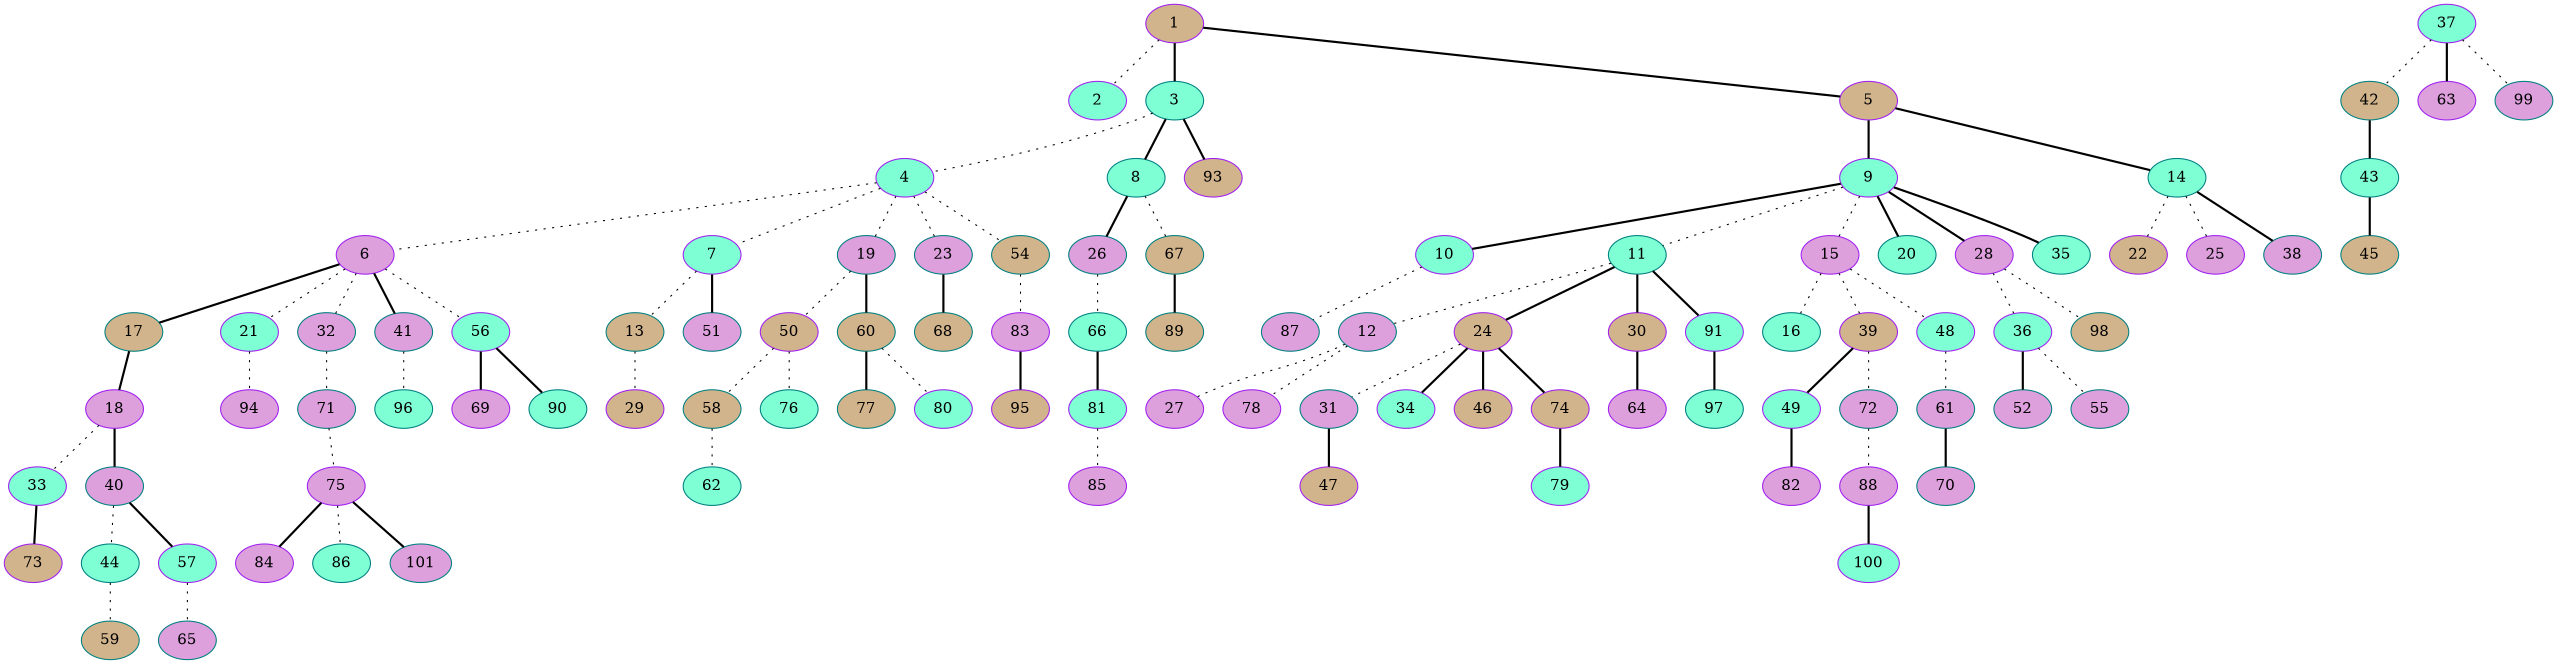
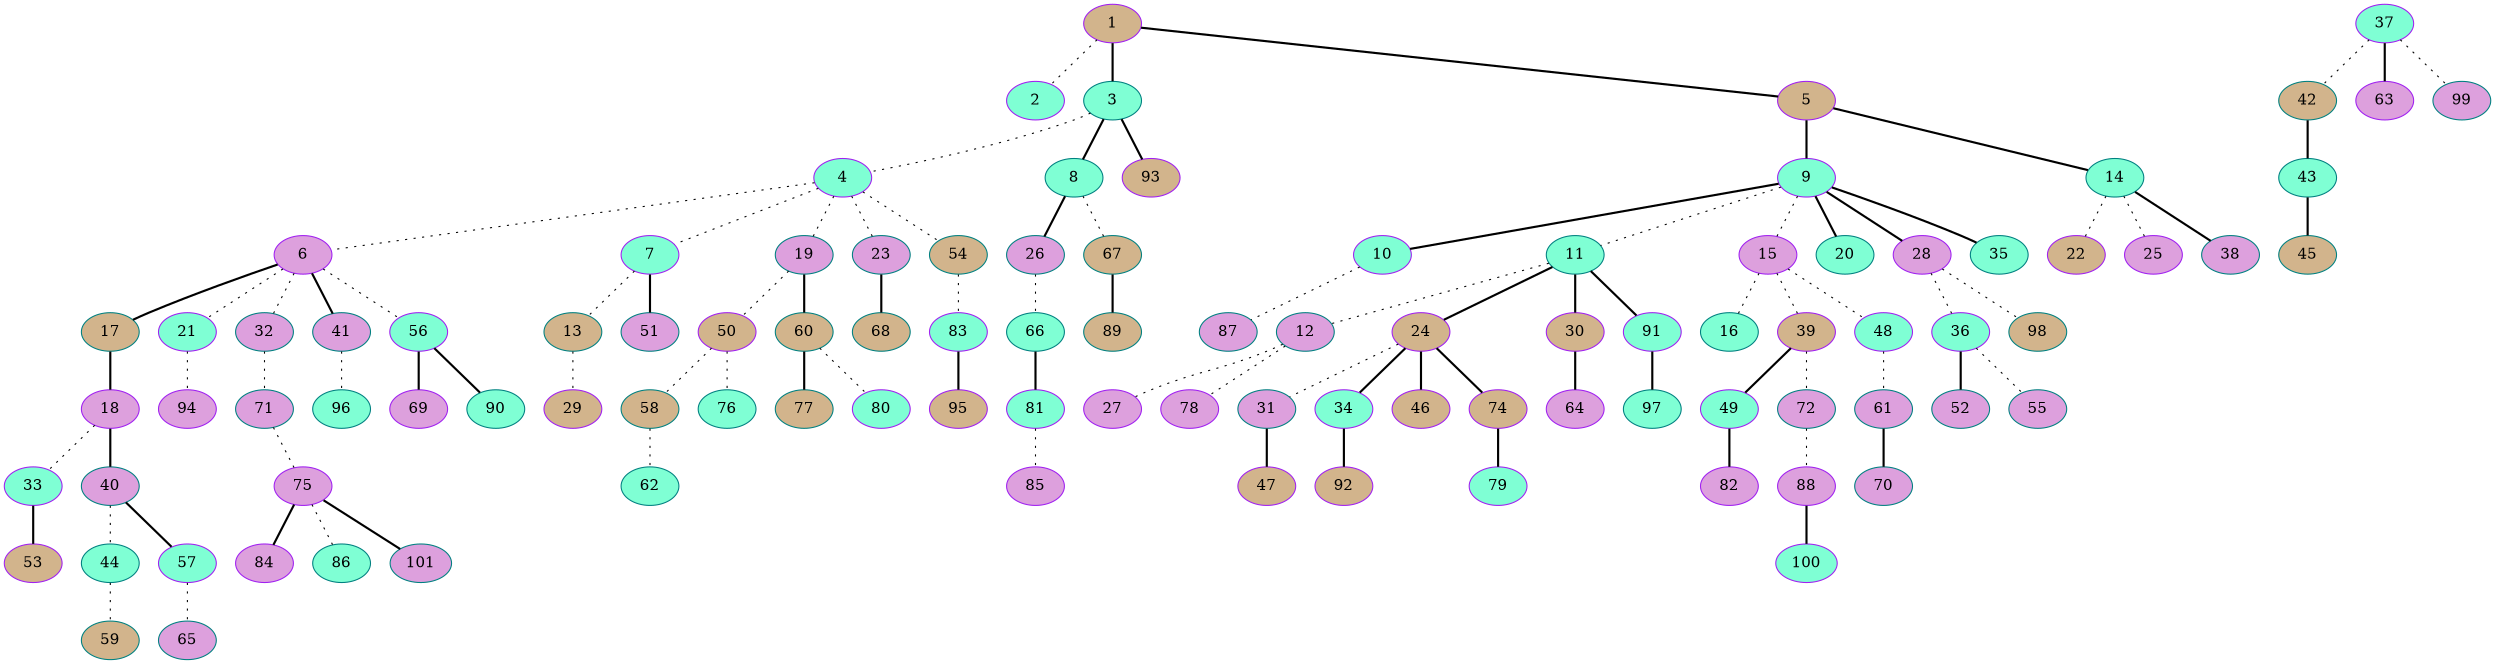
node "83": fillcolor plum -> aquamarine
node "92": added
node "73": label "73" -> "53"
